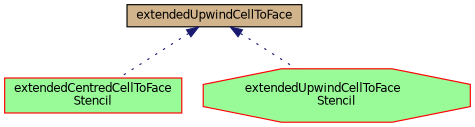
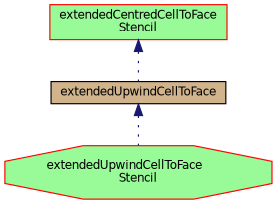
edge "extendedCentredCellToFace Stencil" -> "extendedUpwindCellToFace": reversed
